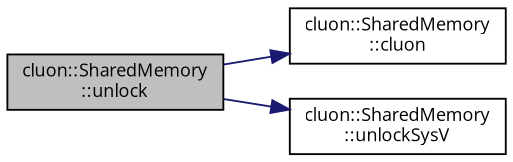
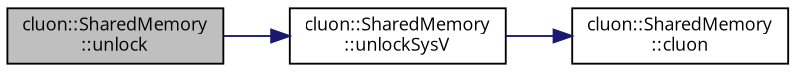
edge "cluon::SharedMemory ::unlock" -> "cluon::SharedMemory ::cluon": now "cluon::SharedMemory ::unlockSysV" -> "cluon::SharedMemory ::cluon"
